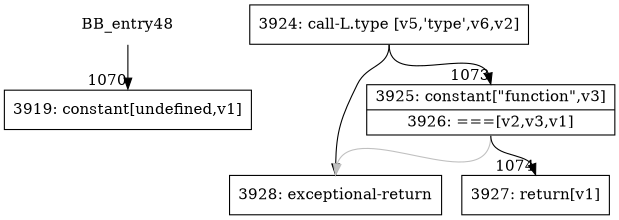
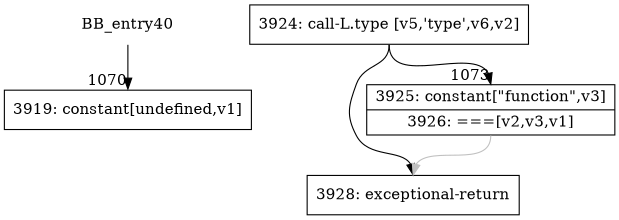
node "BB_entry48": label "BB_entry48" -> "BB_entry40"
node "3927: return[v1]": removed
